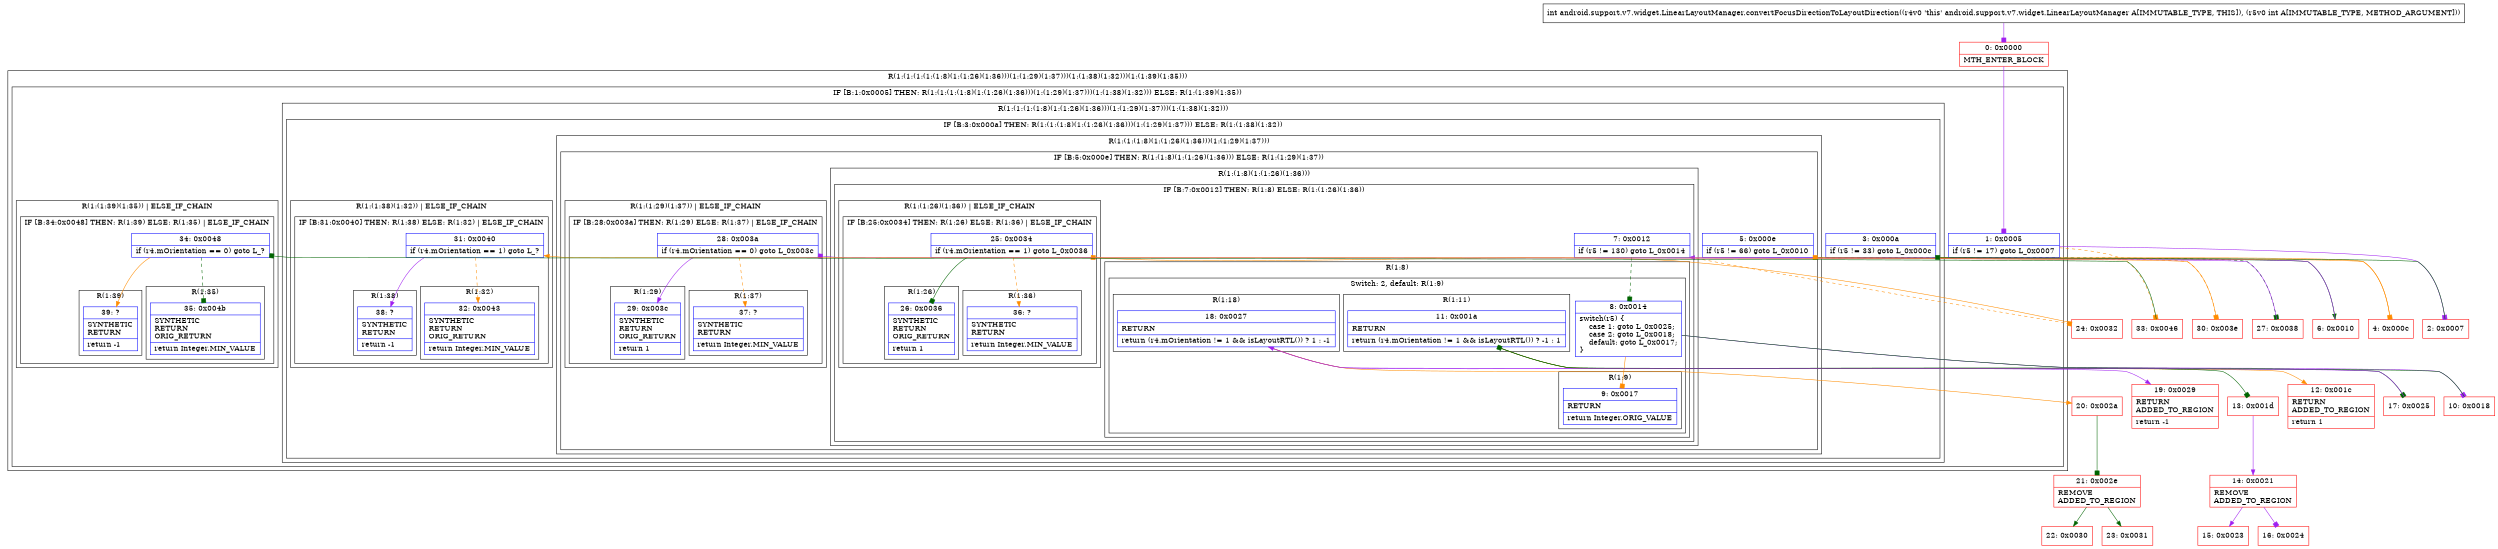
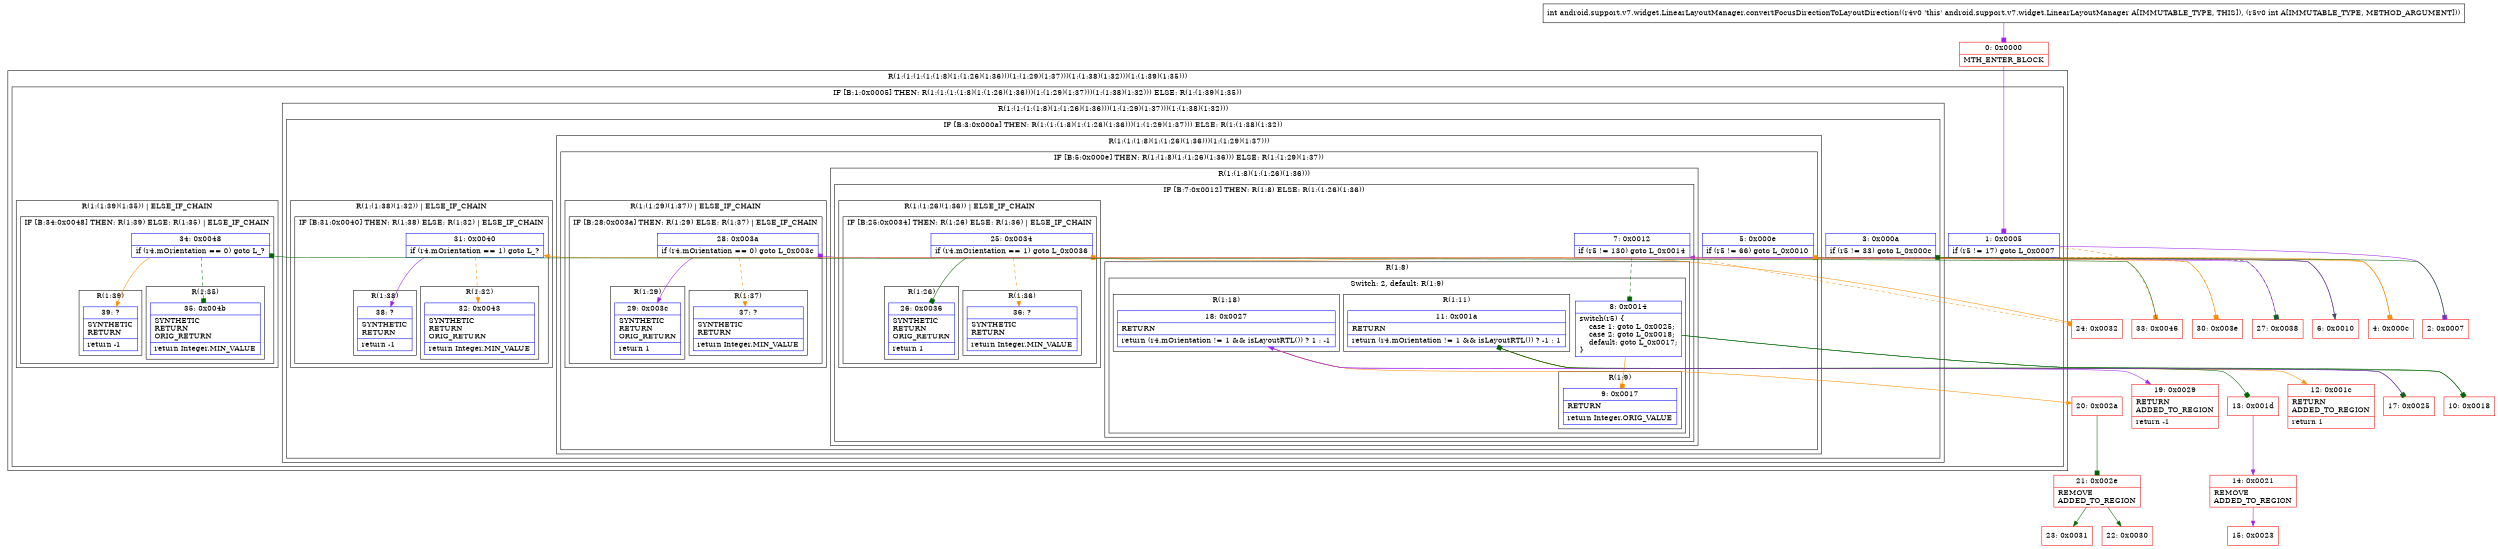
edge "8: 0x0014" -> "10: 0x0018": color purple -> darkgreen
node "16: 0x0024": removed
